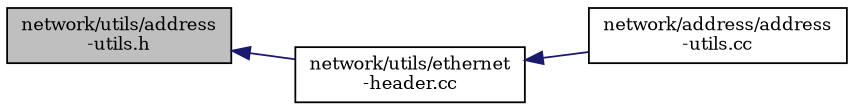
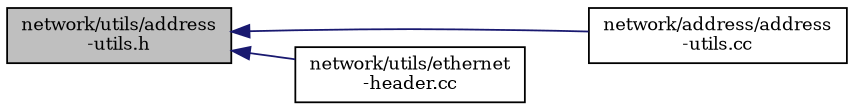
edge "network/address/address -utils.cc" -> "network/utils/ethernet -header.cc": now "network/address/address -utils.cc" -> "network/utils/address -utils.h"
